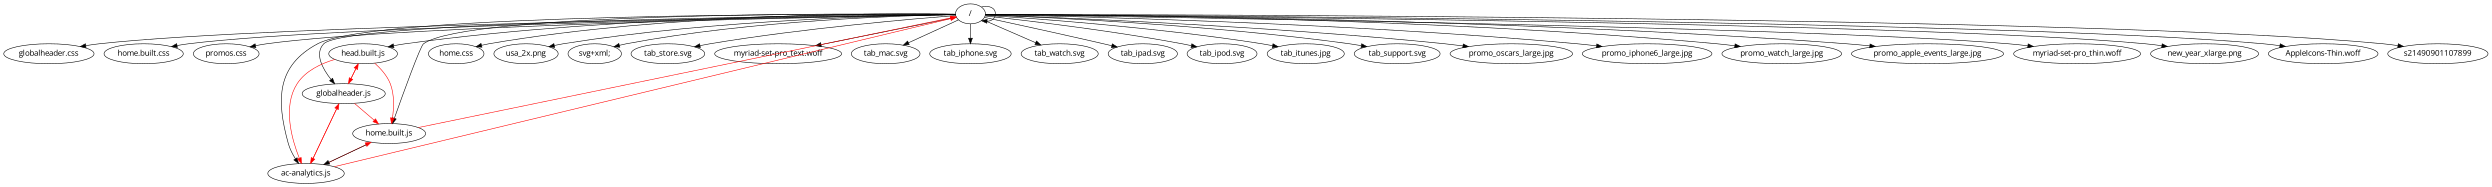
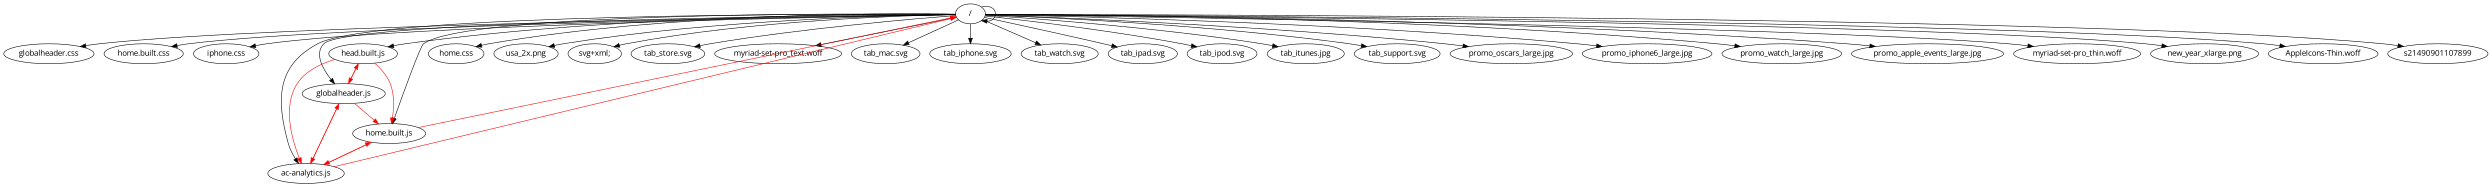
node "promos.css": label "promos.css" -> "iphone.css"
edge "home.built.js" -> "ac-analytics.js": color black -> red
